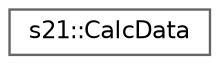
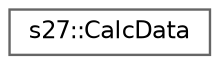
node "s21::CalcData": label "s21::CalcData" -> "s27::CalcData"
